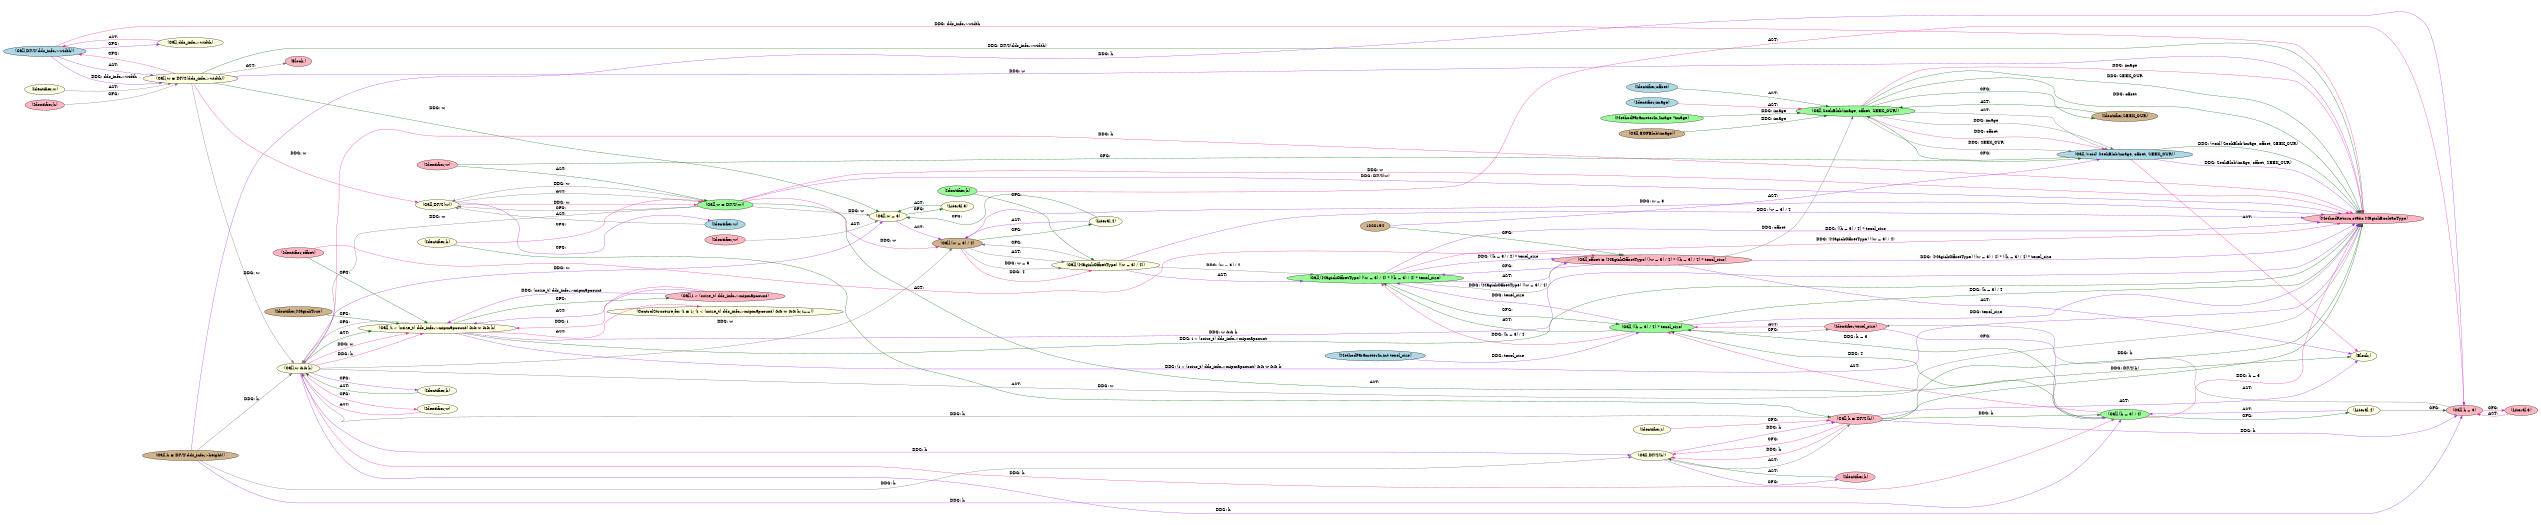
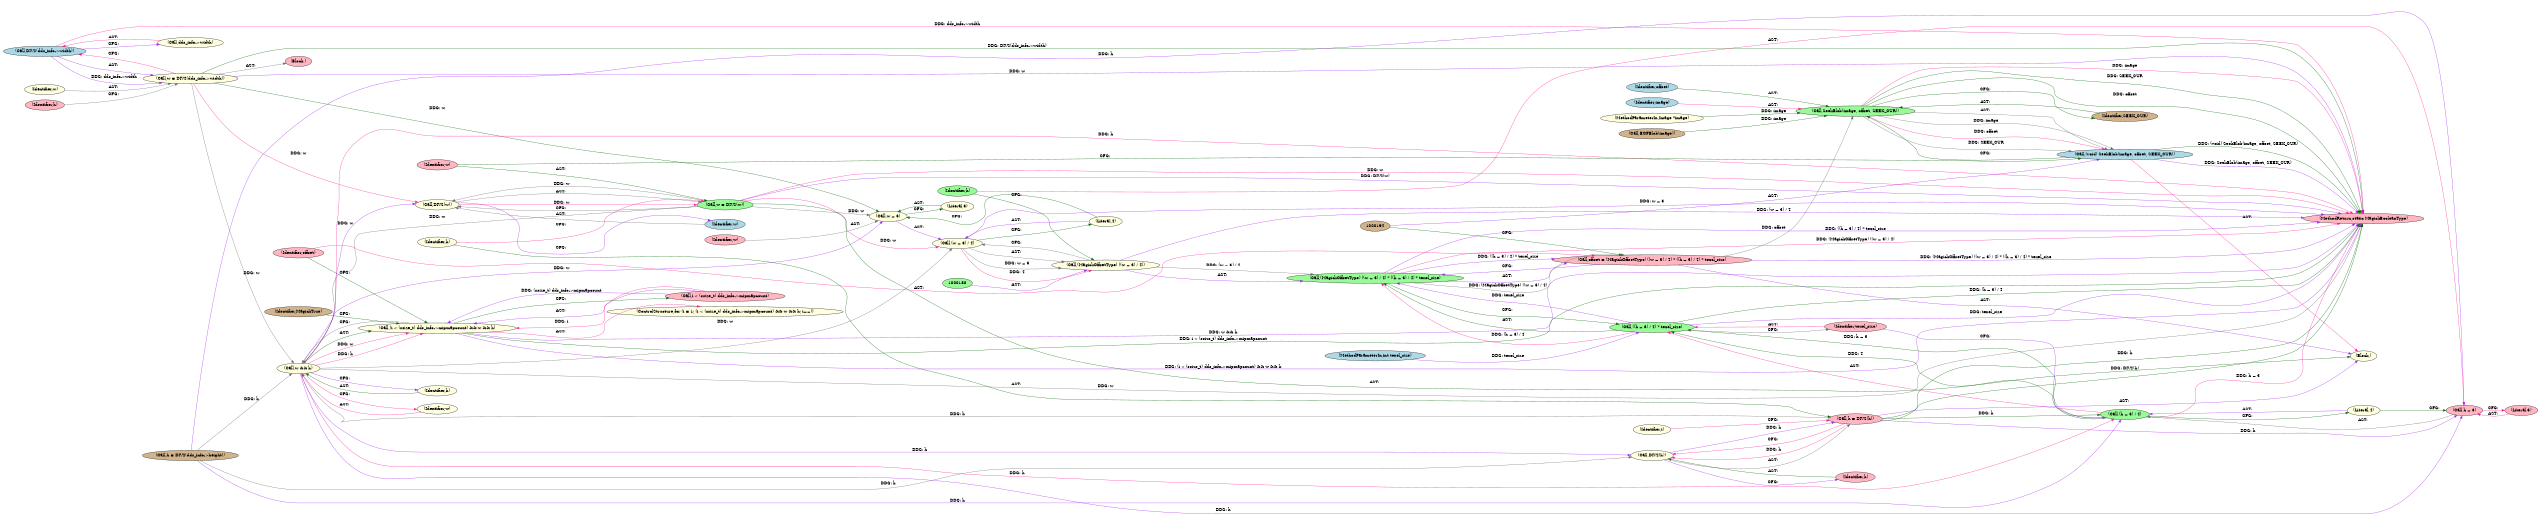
node "(MethodParameterIn,Image *image)": fillcolor palegreen -> lightyellow
node "(Call,(w + 3) / 4)": fillcolor tan -> lightyellow
edge "(Call,w && h)" -> "(Call,DIV2(w))": added, label "DDG: w"
node "1000180": added
edge "(Call,h + 3)" -> "(Identifier,texel_size)": now "(Call,h + 3)" -> "(Call,(h + 3) / 4)"
